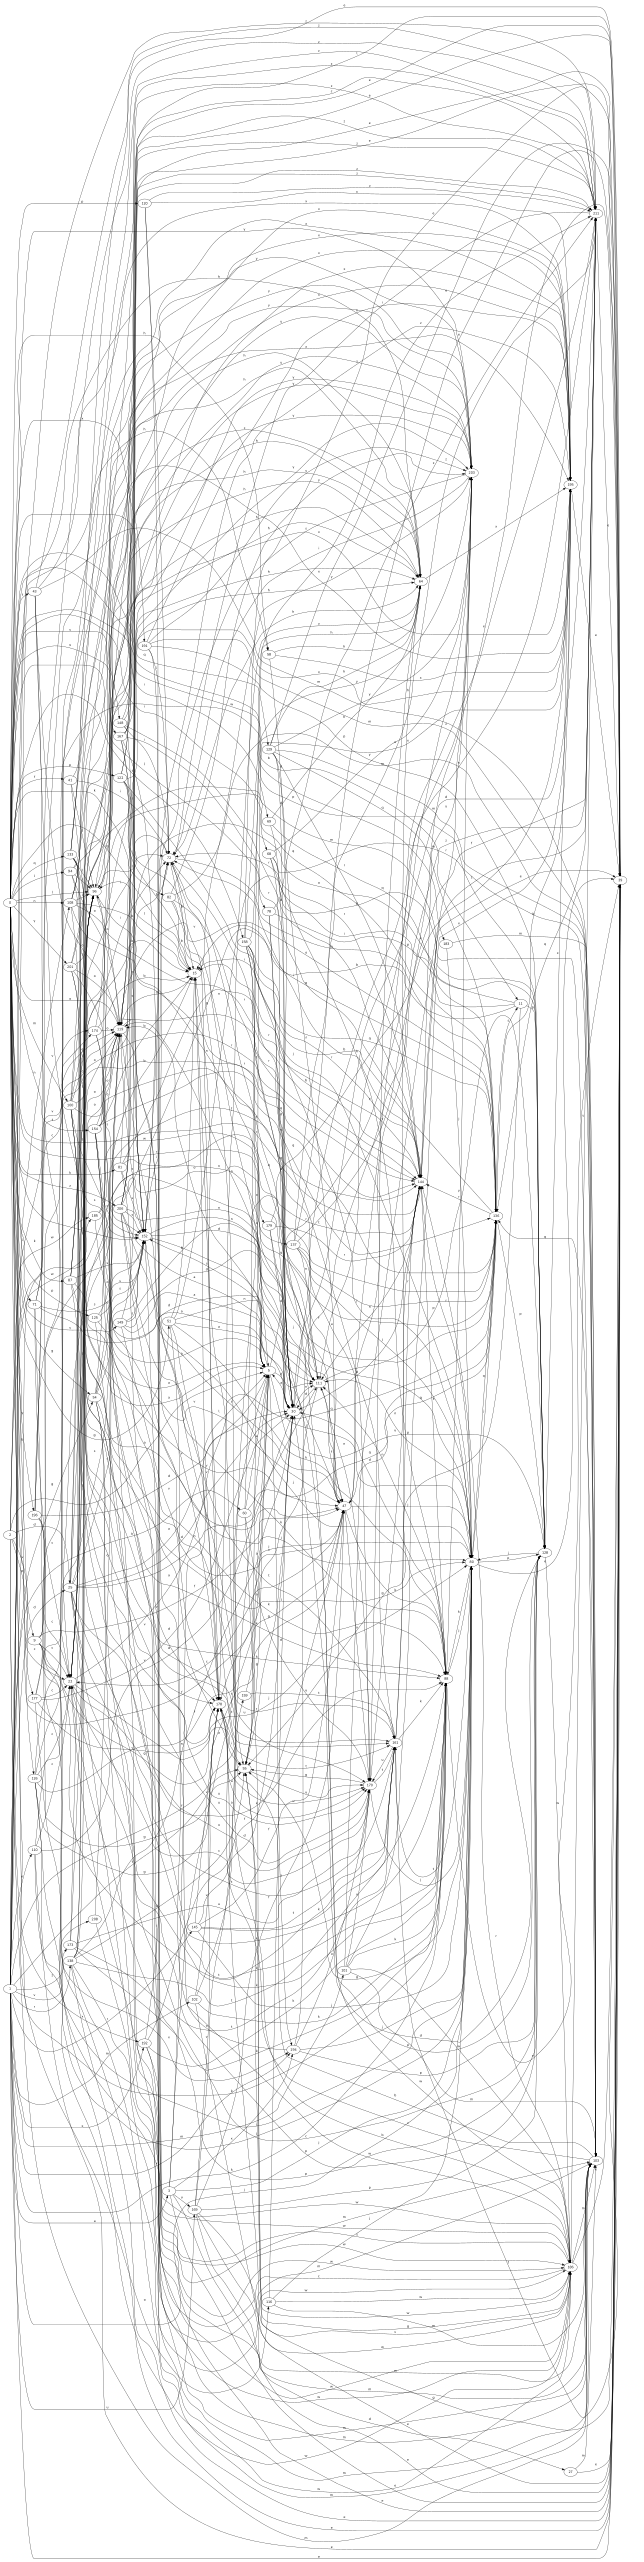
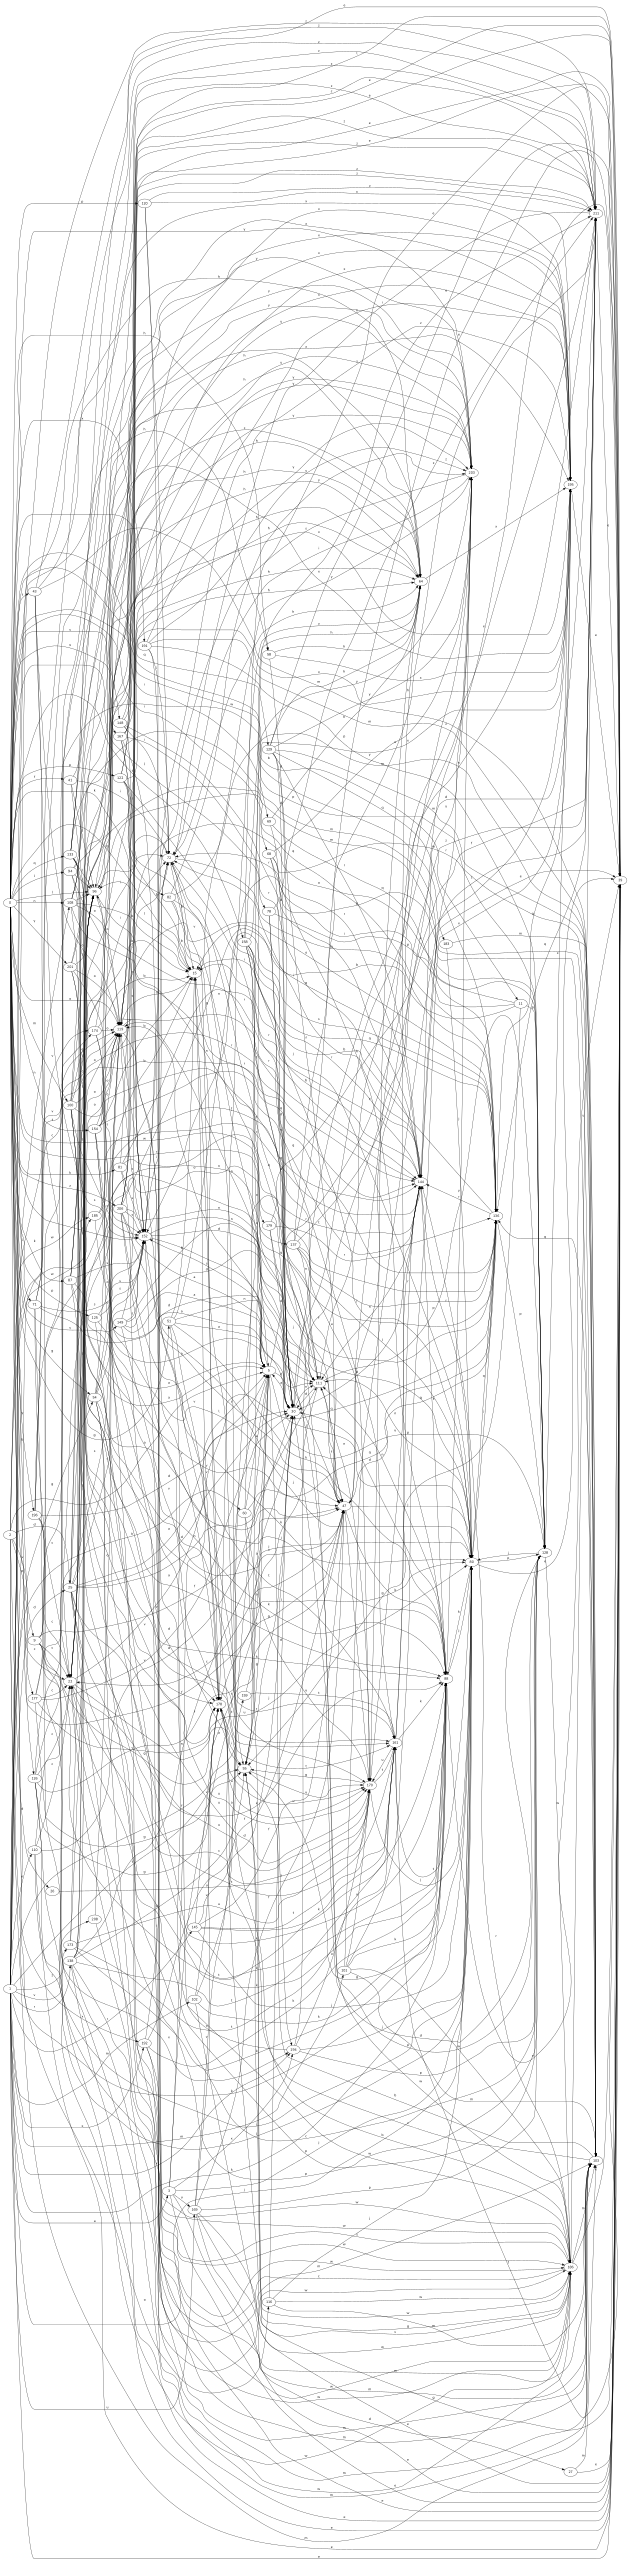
edge "136" -> "11": now "136" -> "152"
node "26": added
edge "154" -> "103": now "133" -> "103"
